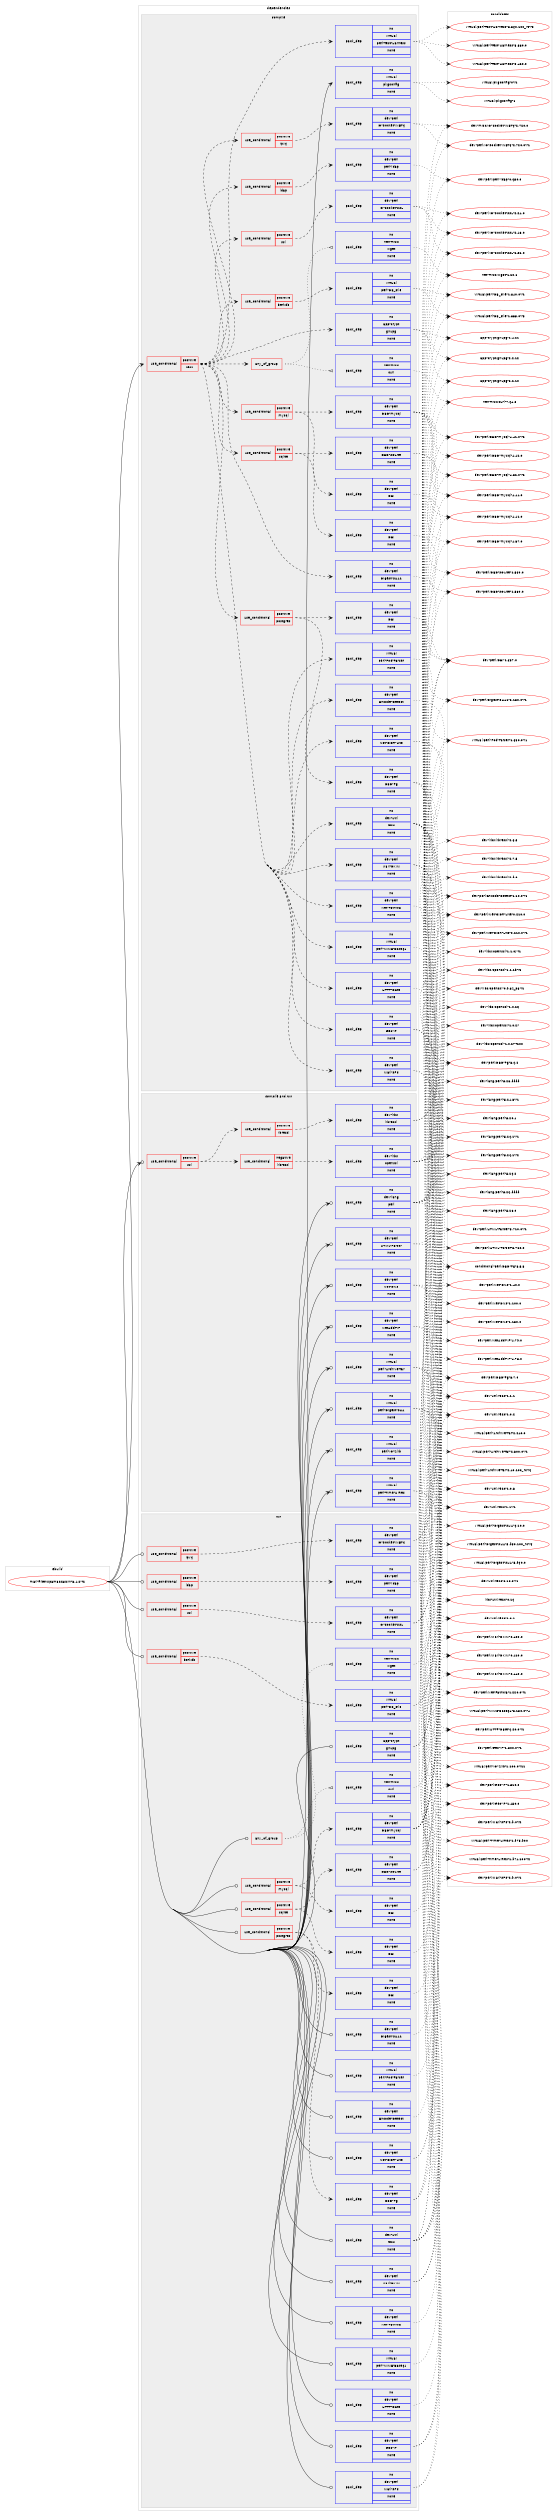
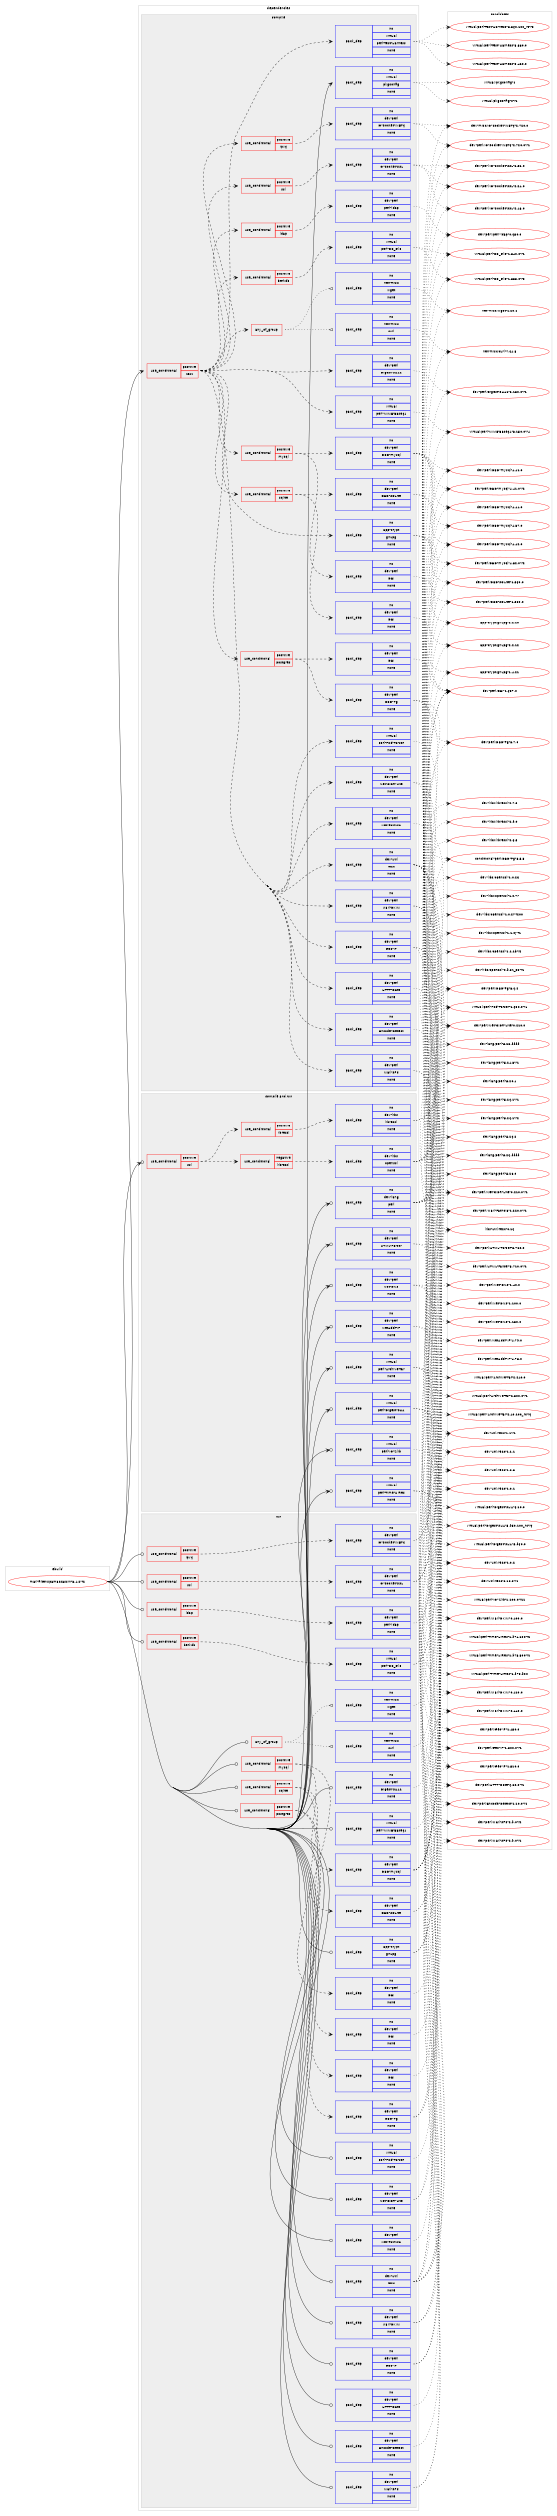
node "dev-libs/openssl-1.0.2r": label "dev-libs/openssl-1.0.2r" -> "dev-libs/openssl-1.0.7r"
node "virtual/perl-Time-HiRes-1.973.300-r1": added
node "dev-perl/Net-Patricia-1.220.0-r1": label "dev-perl/Net-Patricia-1.220.0-r1" -> "dev-perl/Mail-Patricia-1.220.0-r1"
